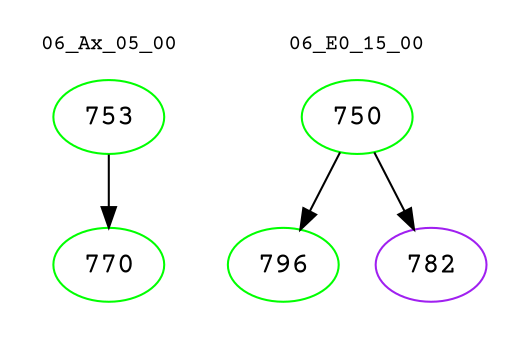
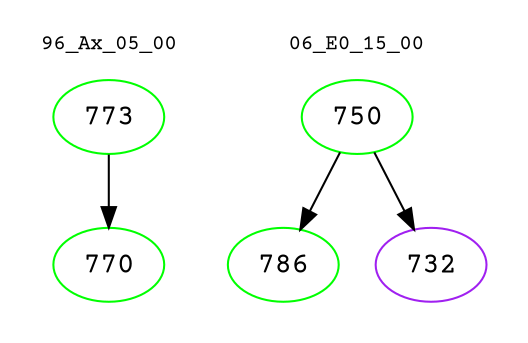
cluster "06_Ax_05_00": label "06_Ax_05_00" -> "96_Ax_05_00"
node "753": label "753" -> "773"
node "796": label "796" -> "786"
node "782": label "782" -> "732"
